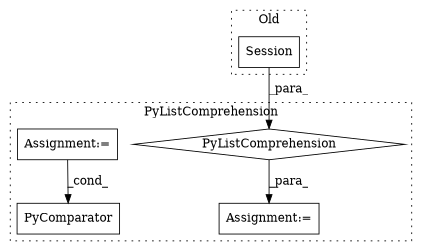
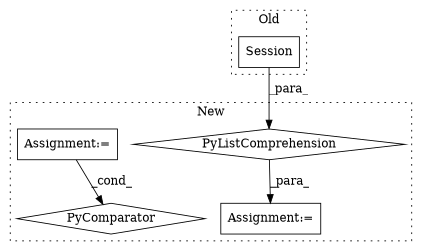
cluster "PyListComprehension": label "PyListComprehension" -> "New"
node "PyComparator": shape box -> diamond
